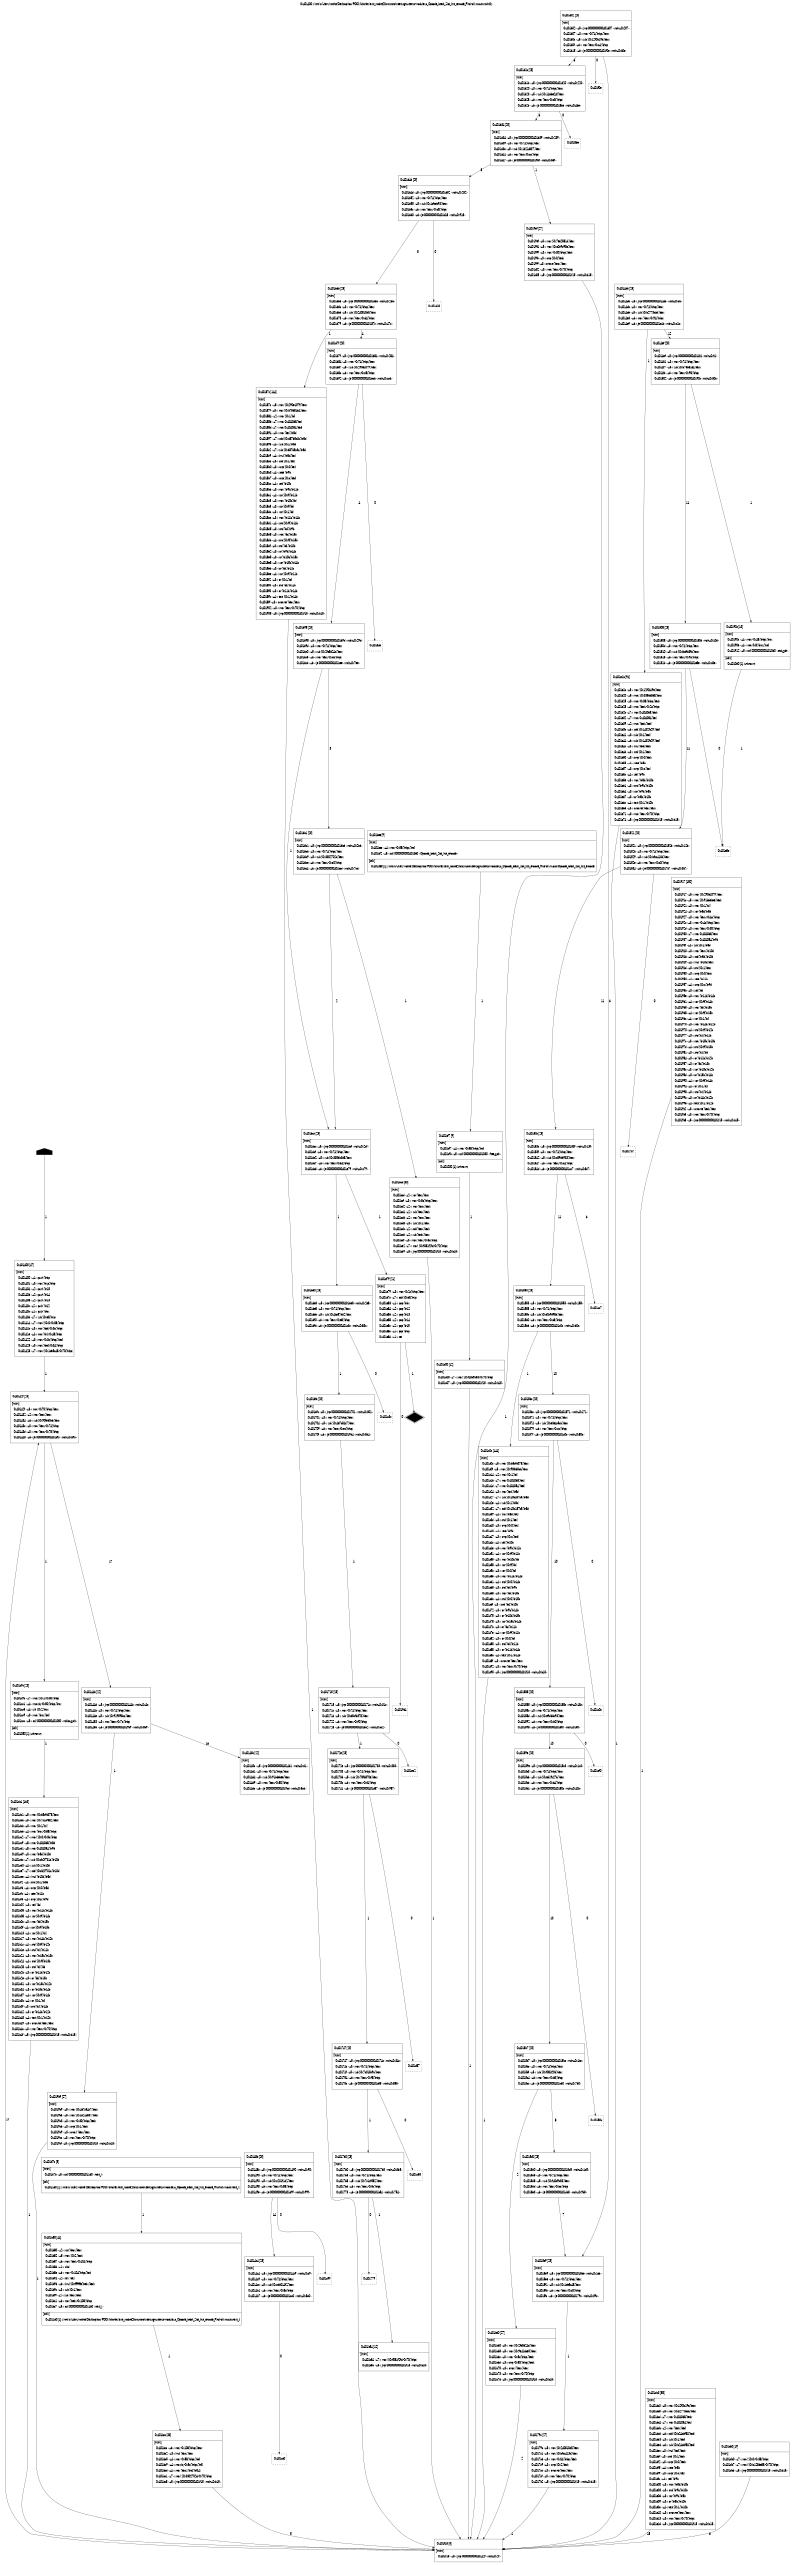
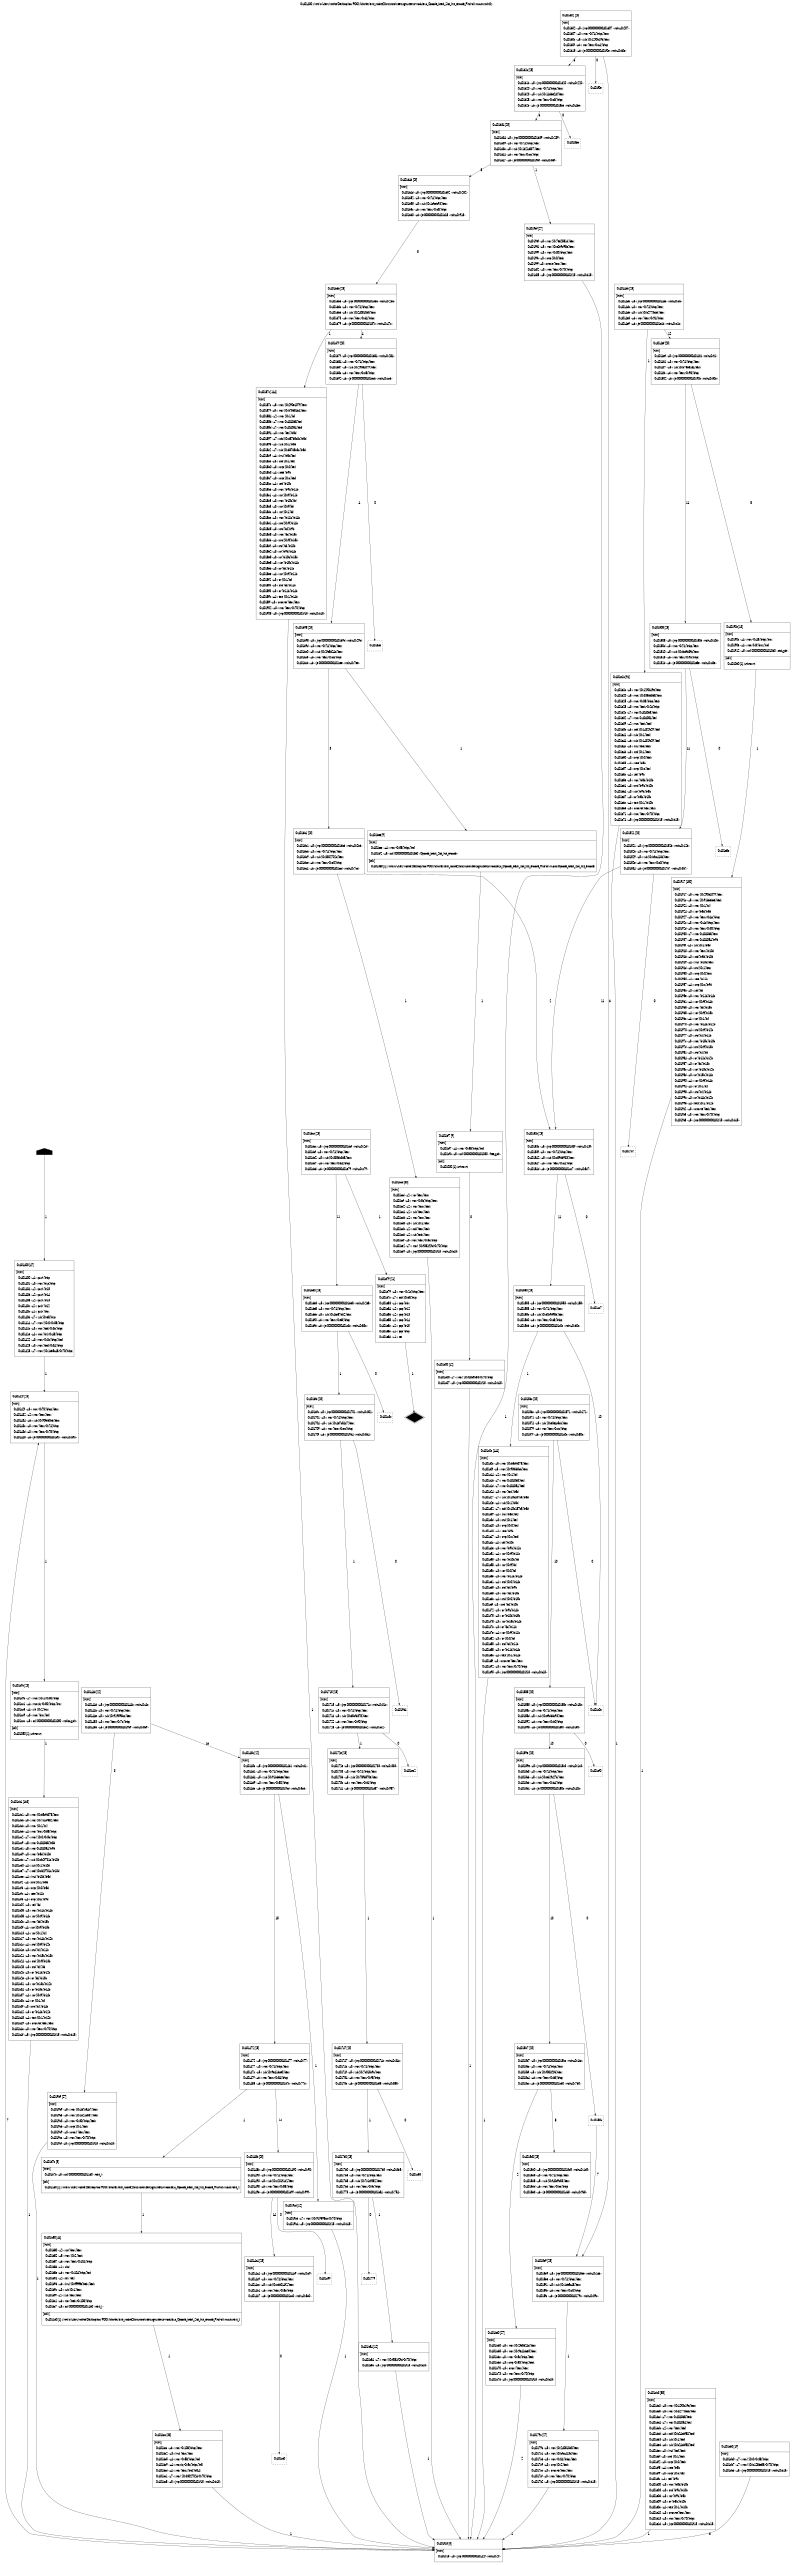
node "0x401d18": removed
edge "0x4014ef [25]" -> "0x40190a [13]": label " 1" -> " 8"
edge "0x40190a [13]" -> "0x401e8e": now "0x40190a [13]" -> "0x401917 [150]"
edge "0x401698 [25]" -> "0x4016ca [25]": now "0x401698 [25]" -> "0x401bee [9]"
edge "0x4016b1 [25]" -> "0x4016ca [25]": now "0x4016b1 [25]" -> "0x40153a [25]"
edge "0x4016ca [25]" -> "0x4016e3 [25]": label " 1" -> " 11"
edge "0x401bf7 [9]" -> "0x401c00 [12]": label " 1" -> " 0"
edge "0x40153a [25]" -> "0x401ca7": label " 6" -> " 0"
edge "0x401553 [25]" -> "0x40156c [25]": now "0x401553 [25]" -> "0x401c0c"
edge "0x401e79 [21]" -> "0x4019d4": now "0x4016fc [25]" -> "0x4019d4"
edge "0x40142f [23]" -> "0x401446 [22]": removed, label "17"
edge "0x401446 [22]" -> "0x4019b9 [27]": label " 1" -> " 3"
node "0x401472 [25]": added
node "0x401d87": removed
edge "0x401f15 [5]" -> "0x40142f [23]": label " 17" -> " 7"
node "0x4019ad [12]": added
edge "0x4015d0 [25]" -> "0x4015e9 [25]": now "0x40180a" -> "0x4015e9 [25]"
edge "0x401b54 [12]" -> "0x401f15 [5]": added, label "1"
edge "0x401bac [33]" -> "0x401f15 [5]": label " 5" -> " 1"
edge "0x401dc3 [88]" -> "0x401f15 [5]": label " 15" -> " 1"
